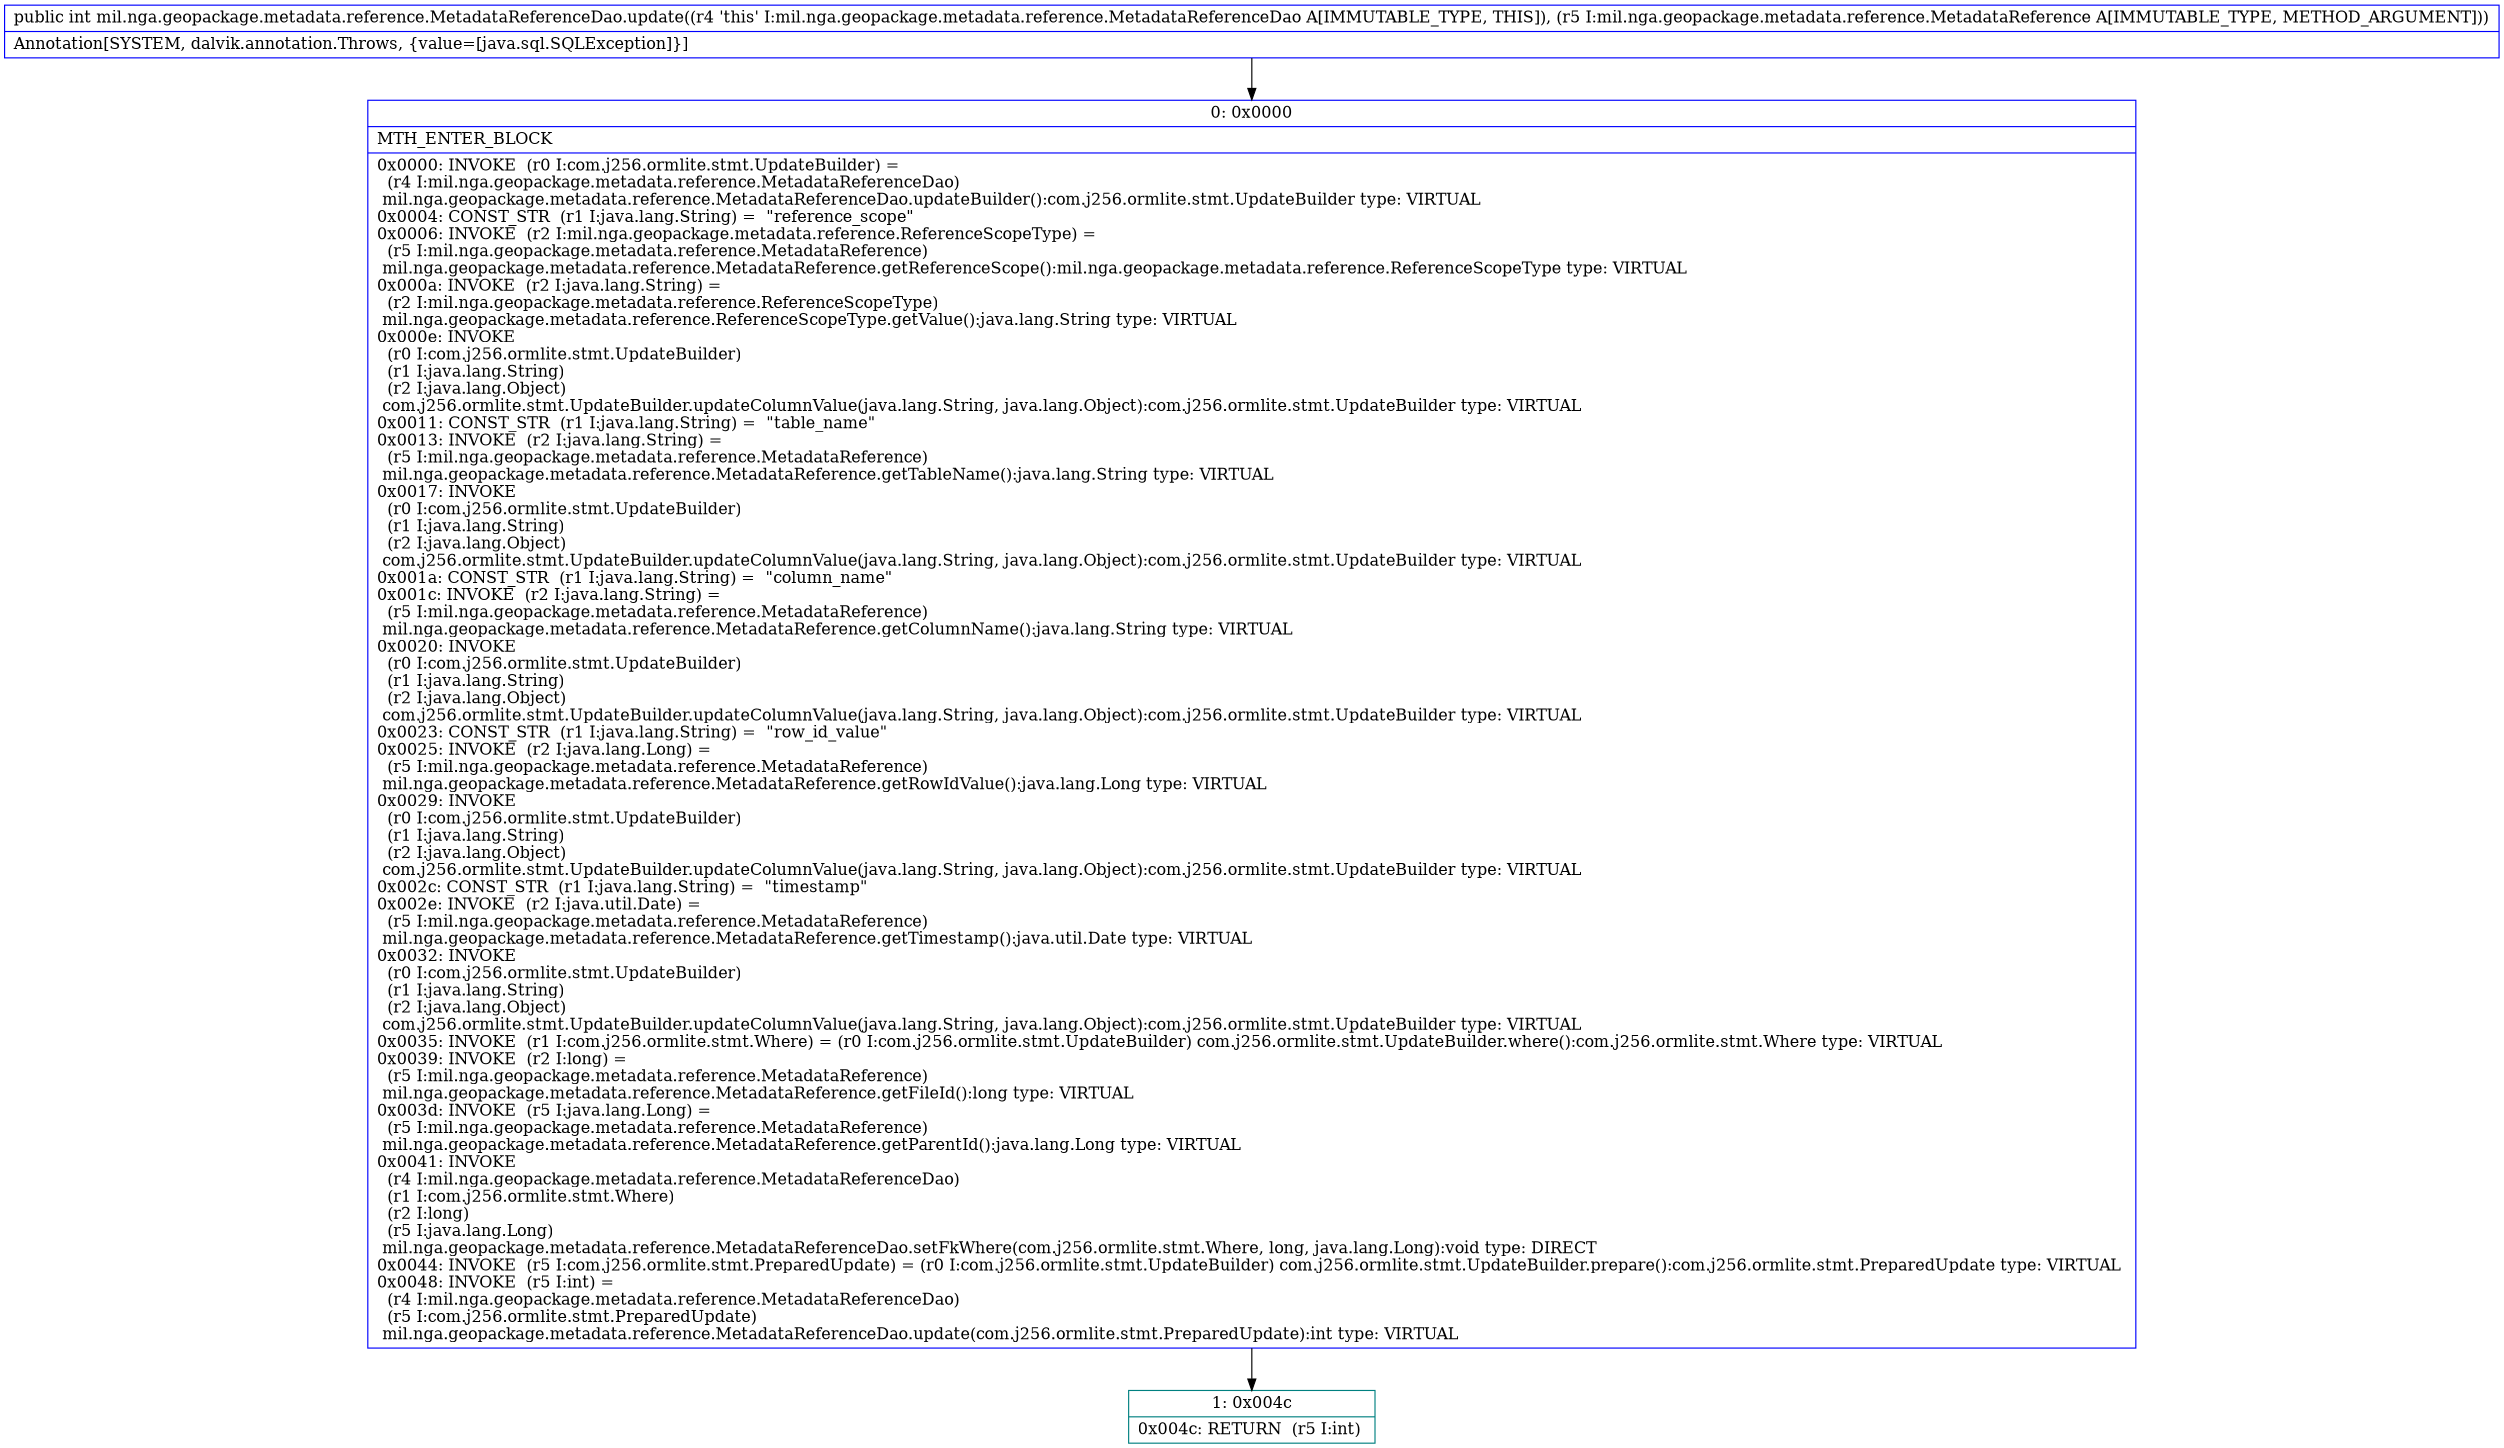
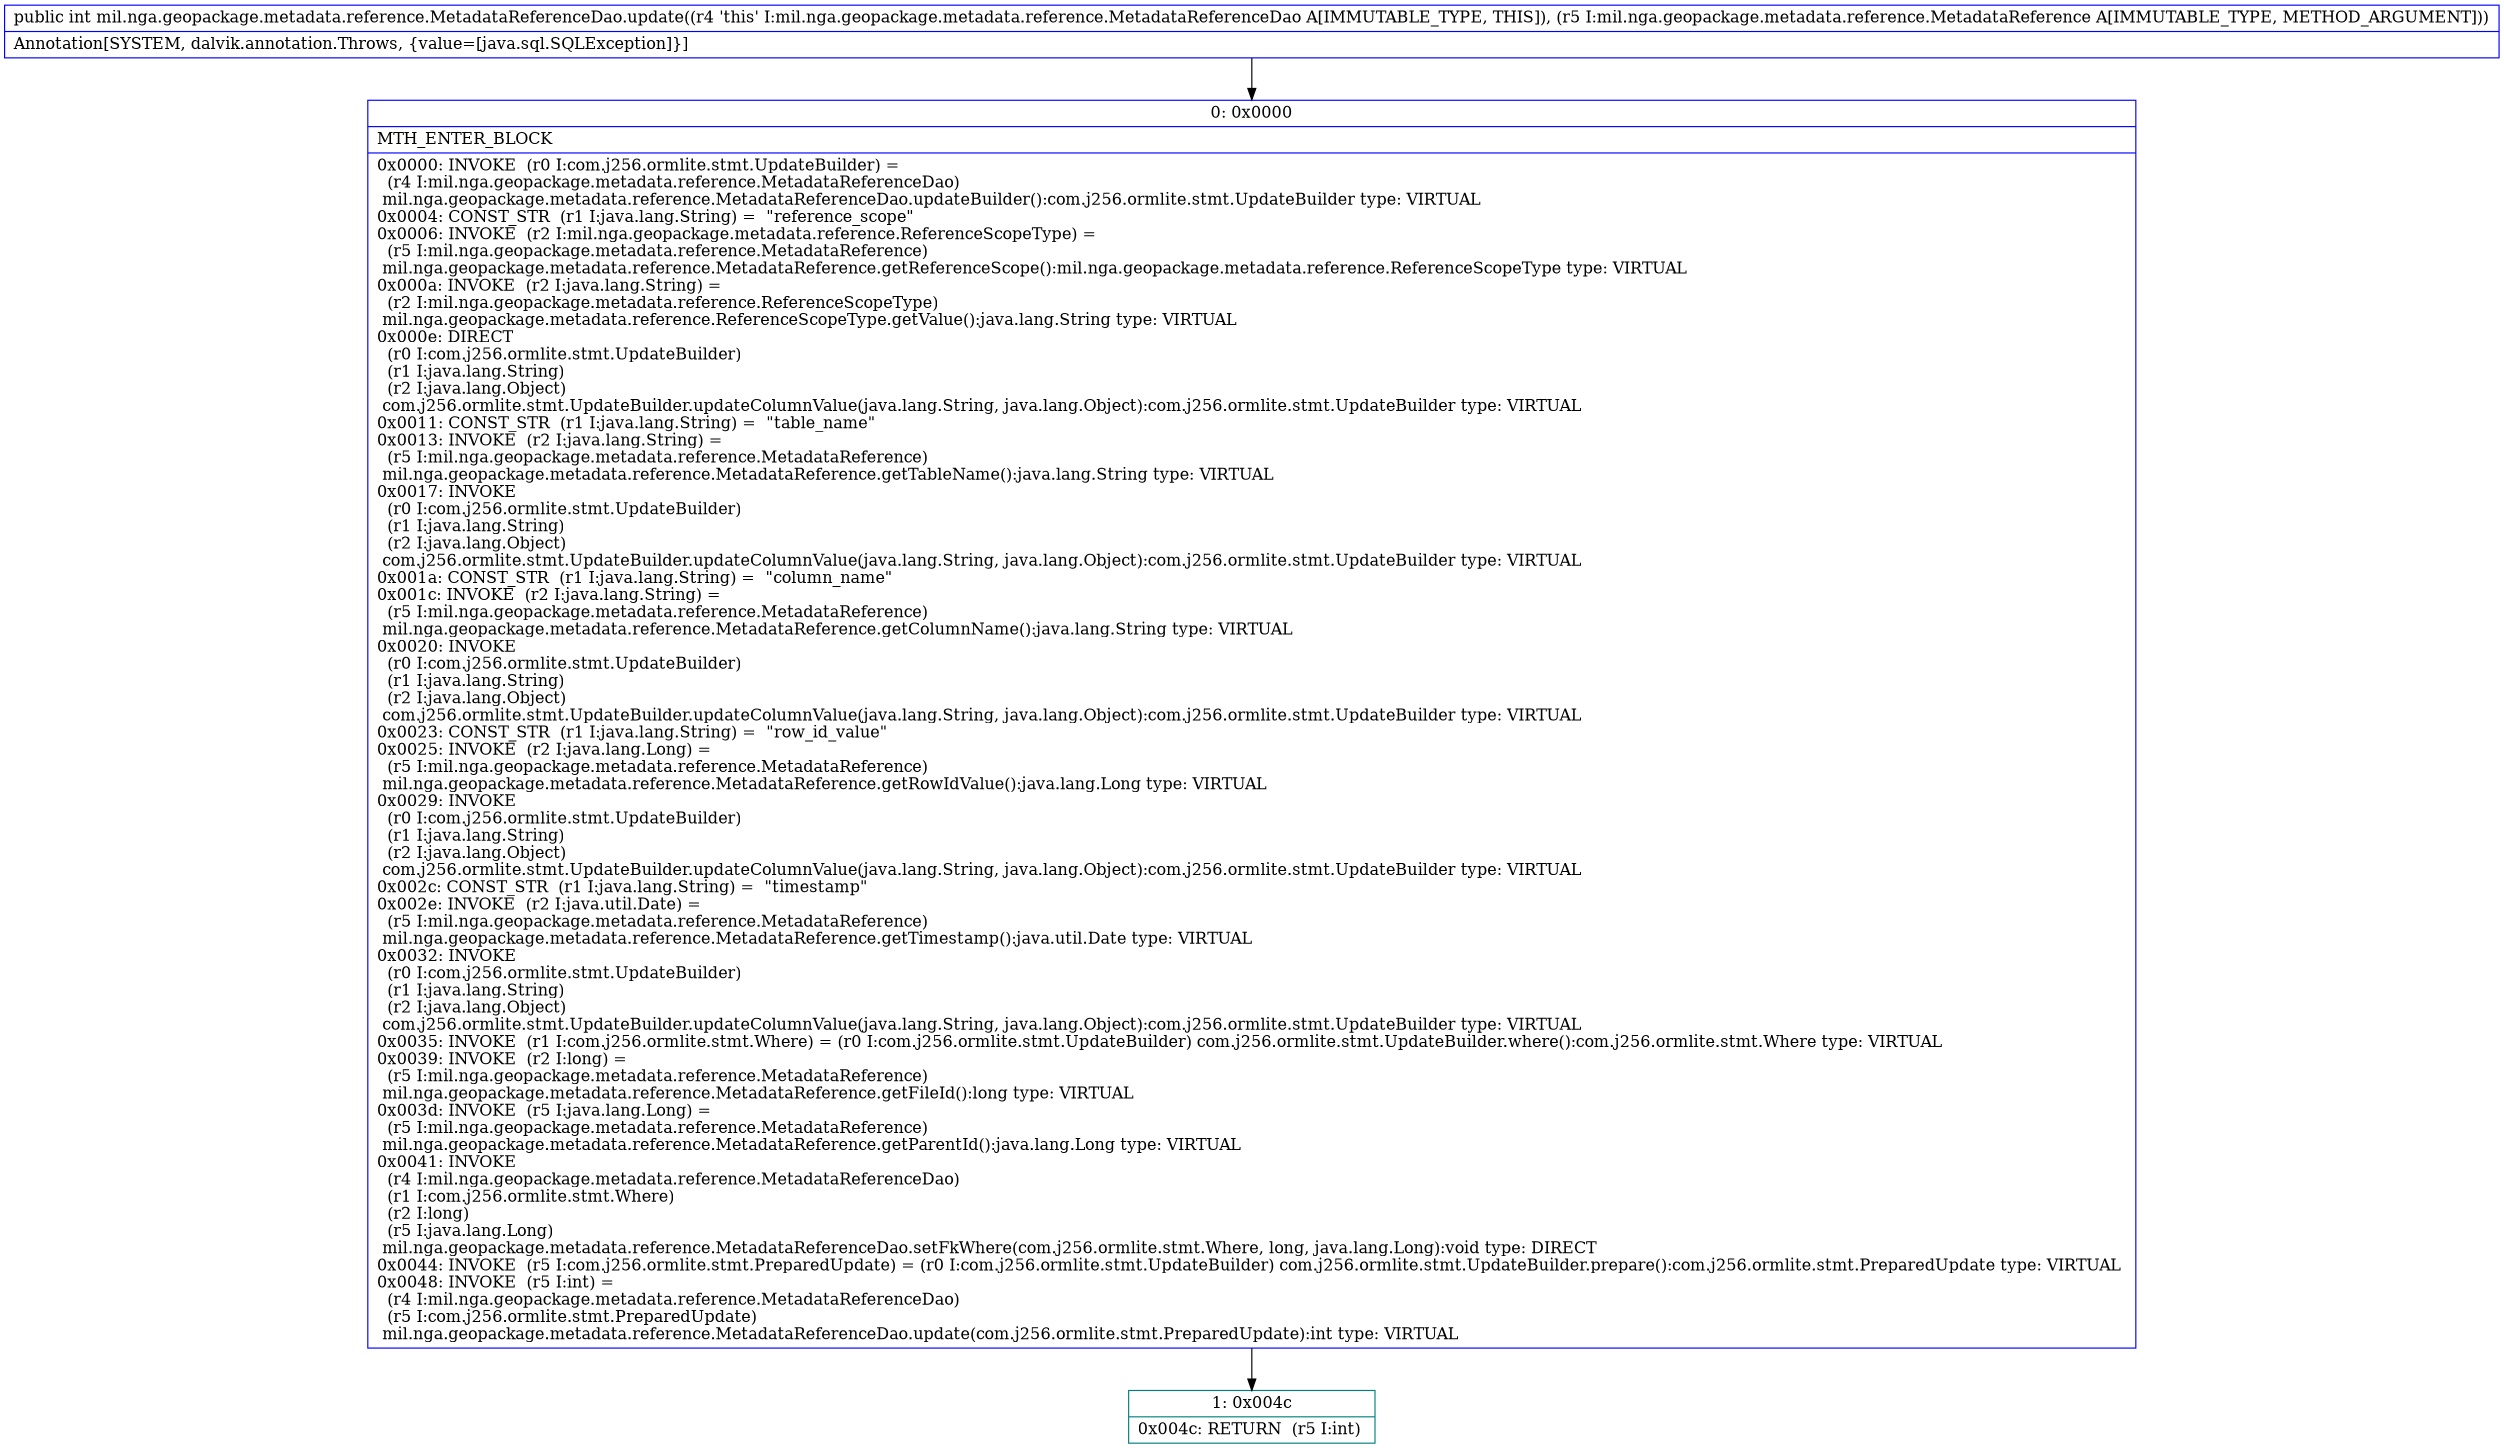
node "0: 0x0000": text "0x000e: INVOKE" -> "0x000e: DIRECT"
